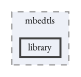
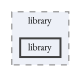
cluster "mbedtls": label "mbedtls" -> "library"
